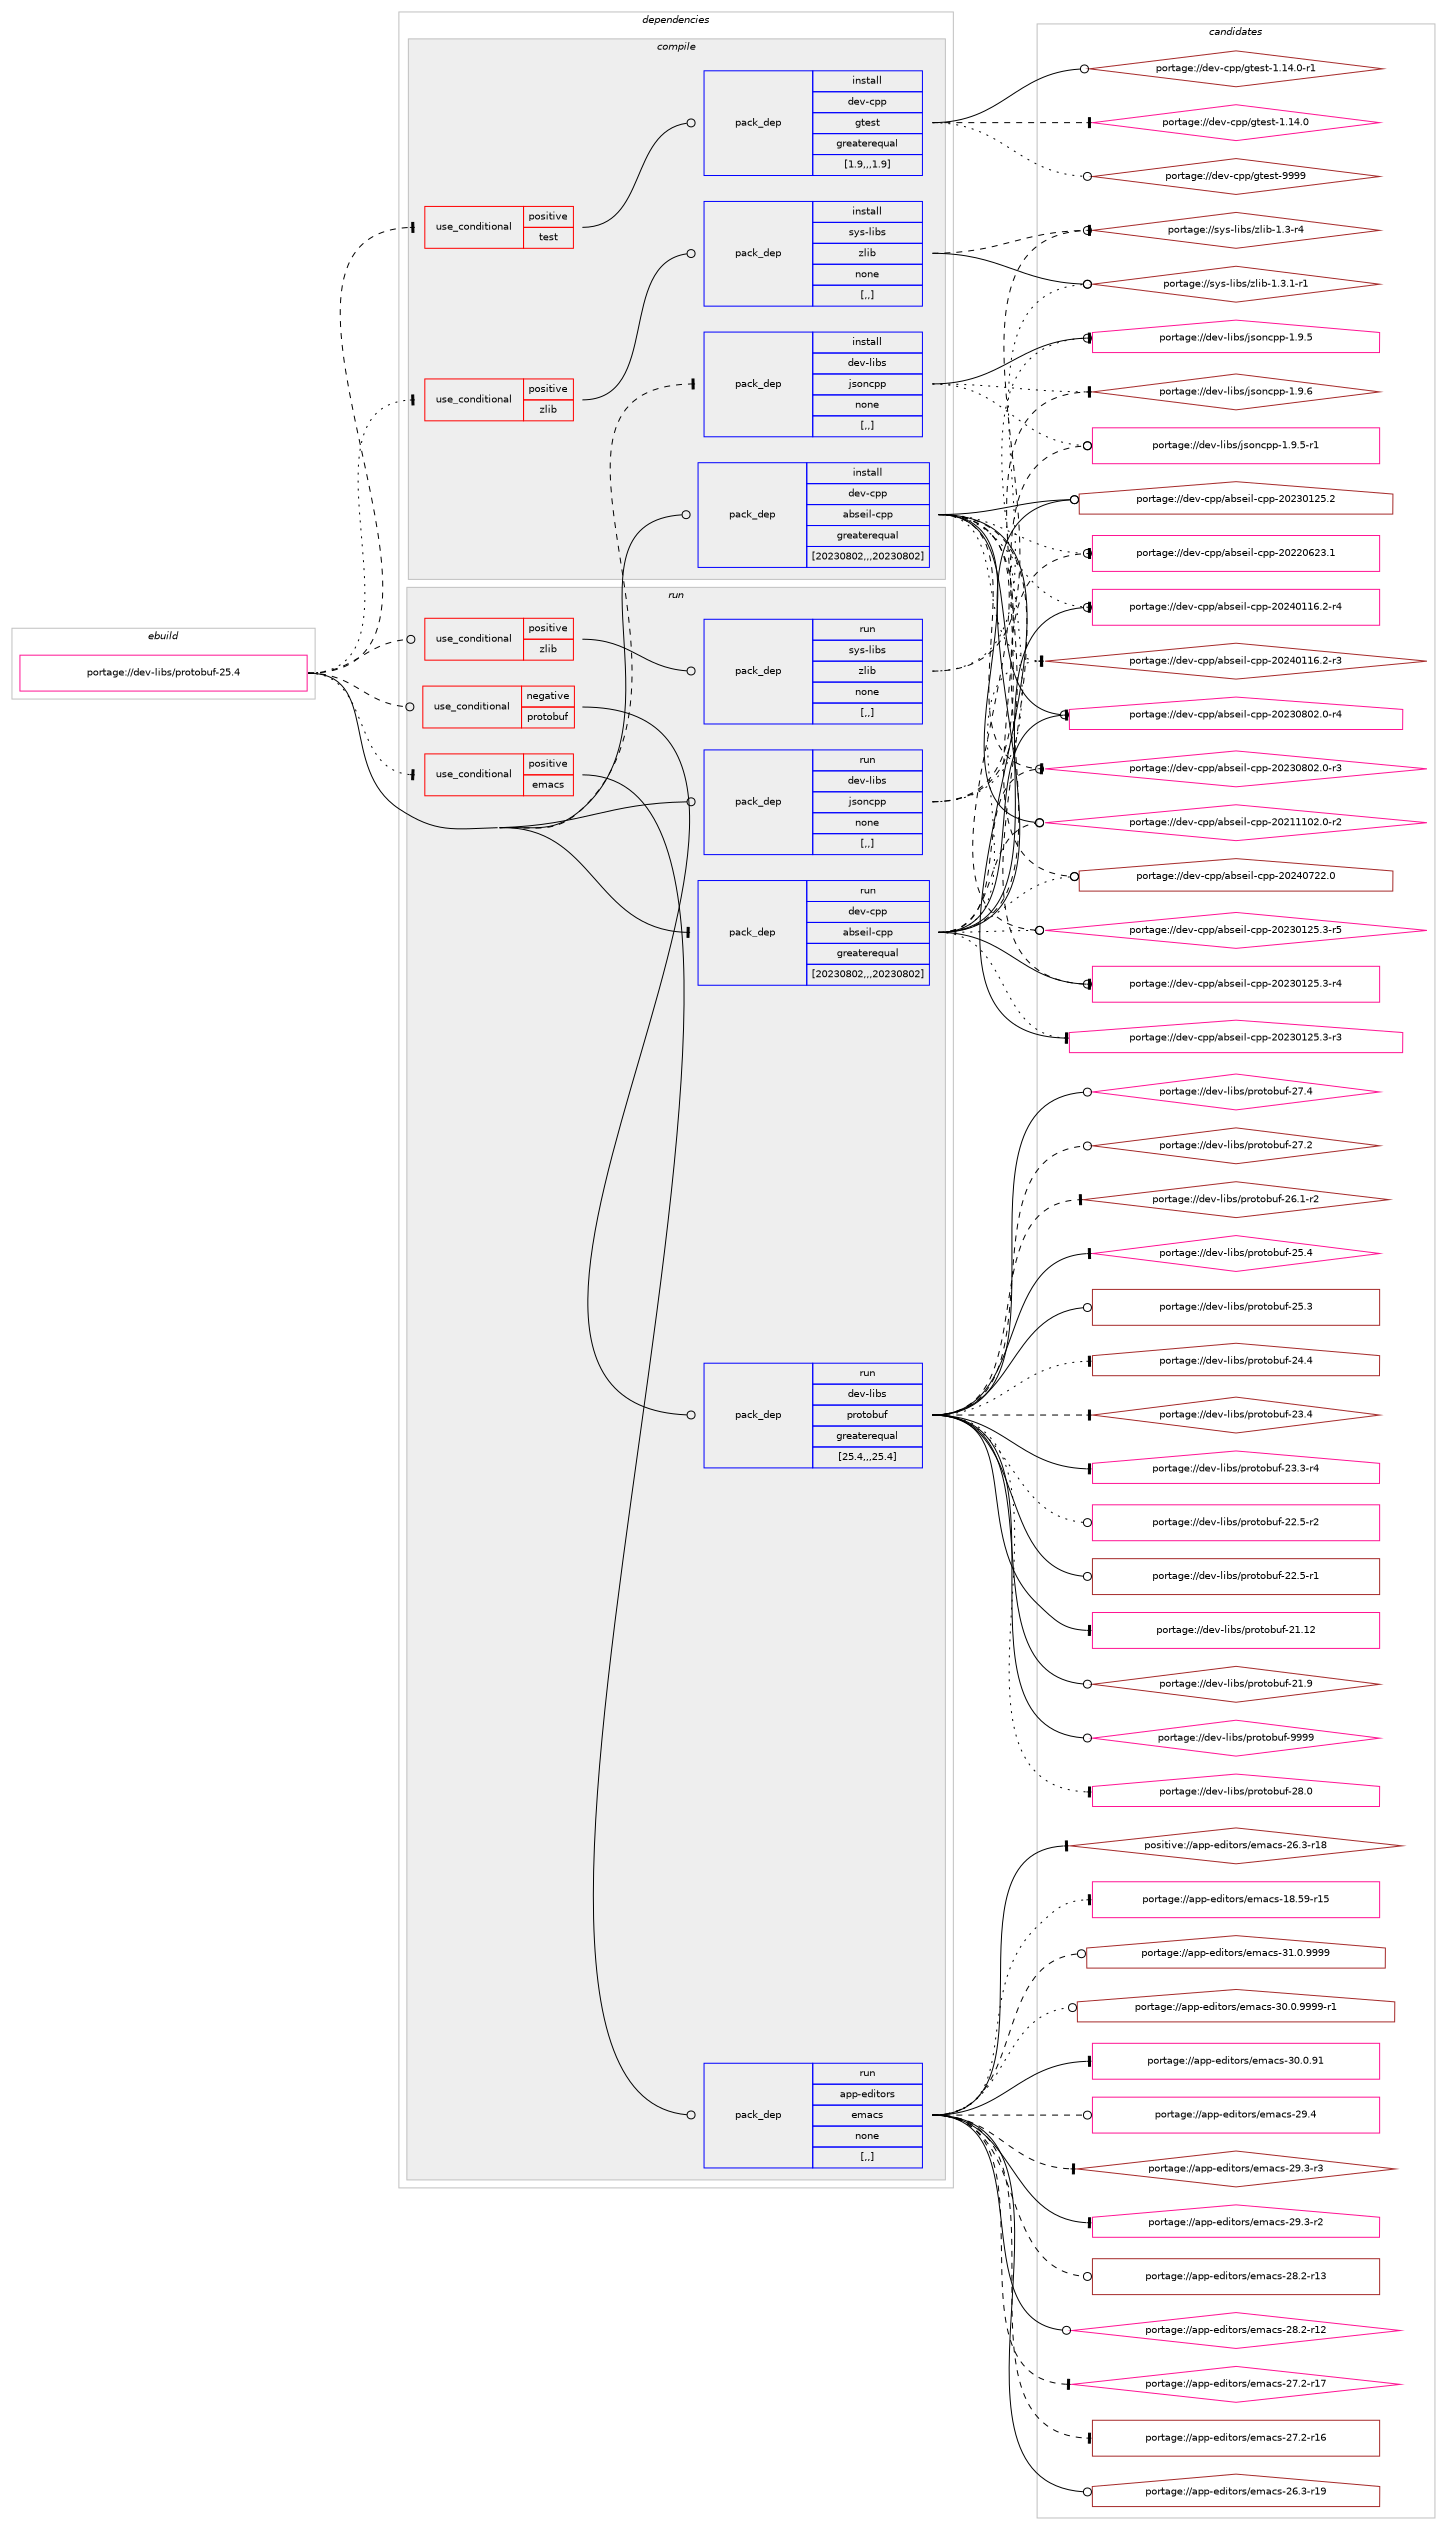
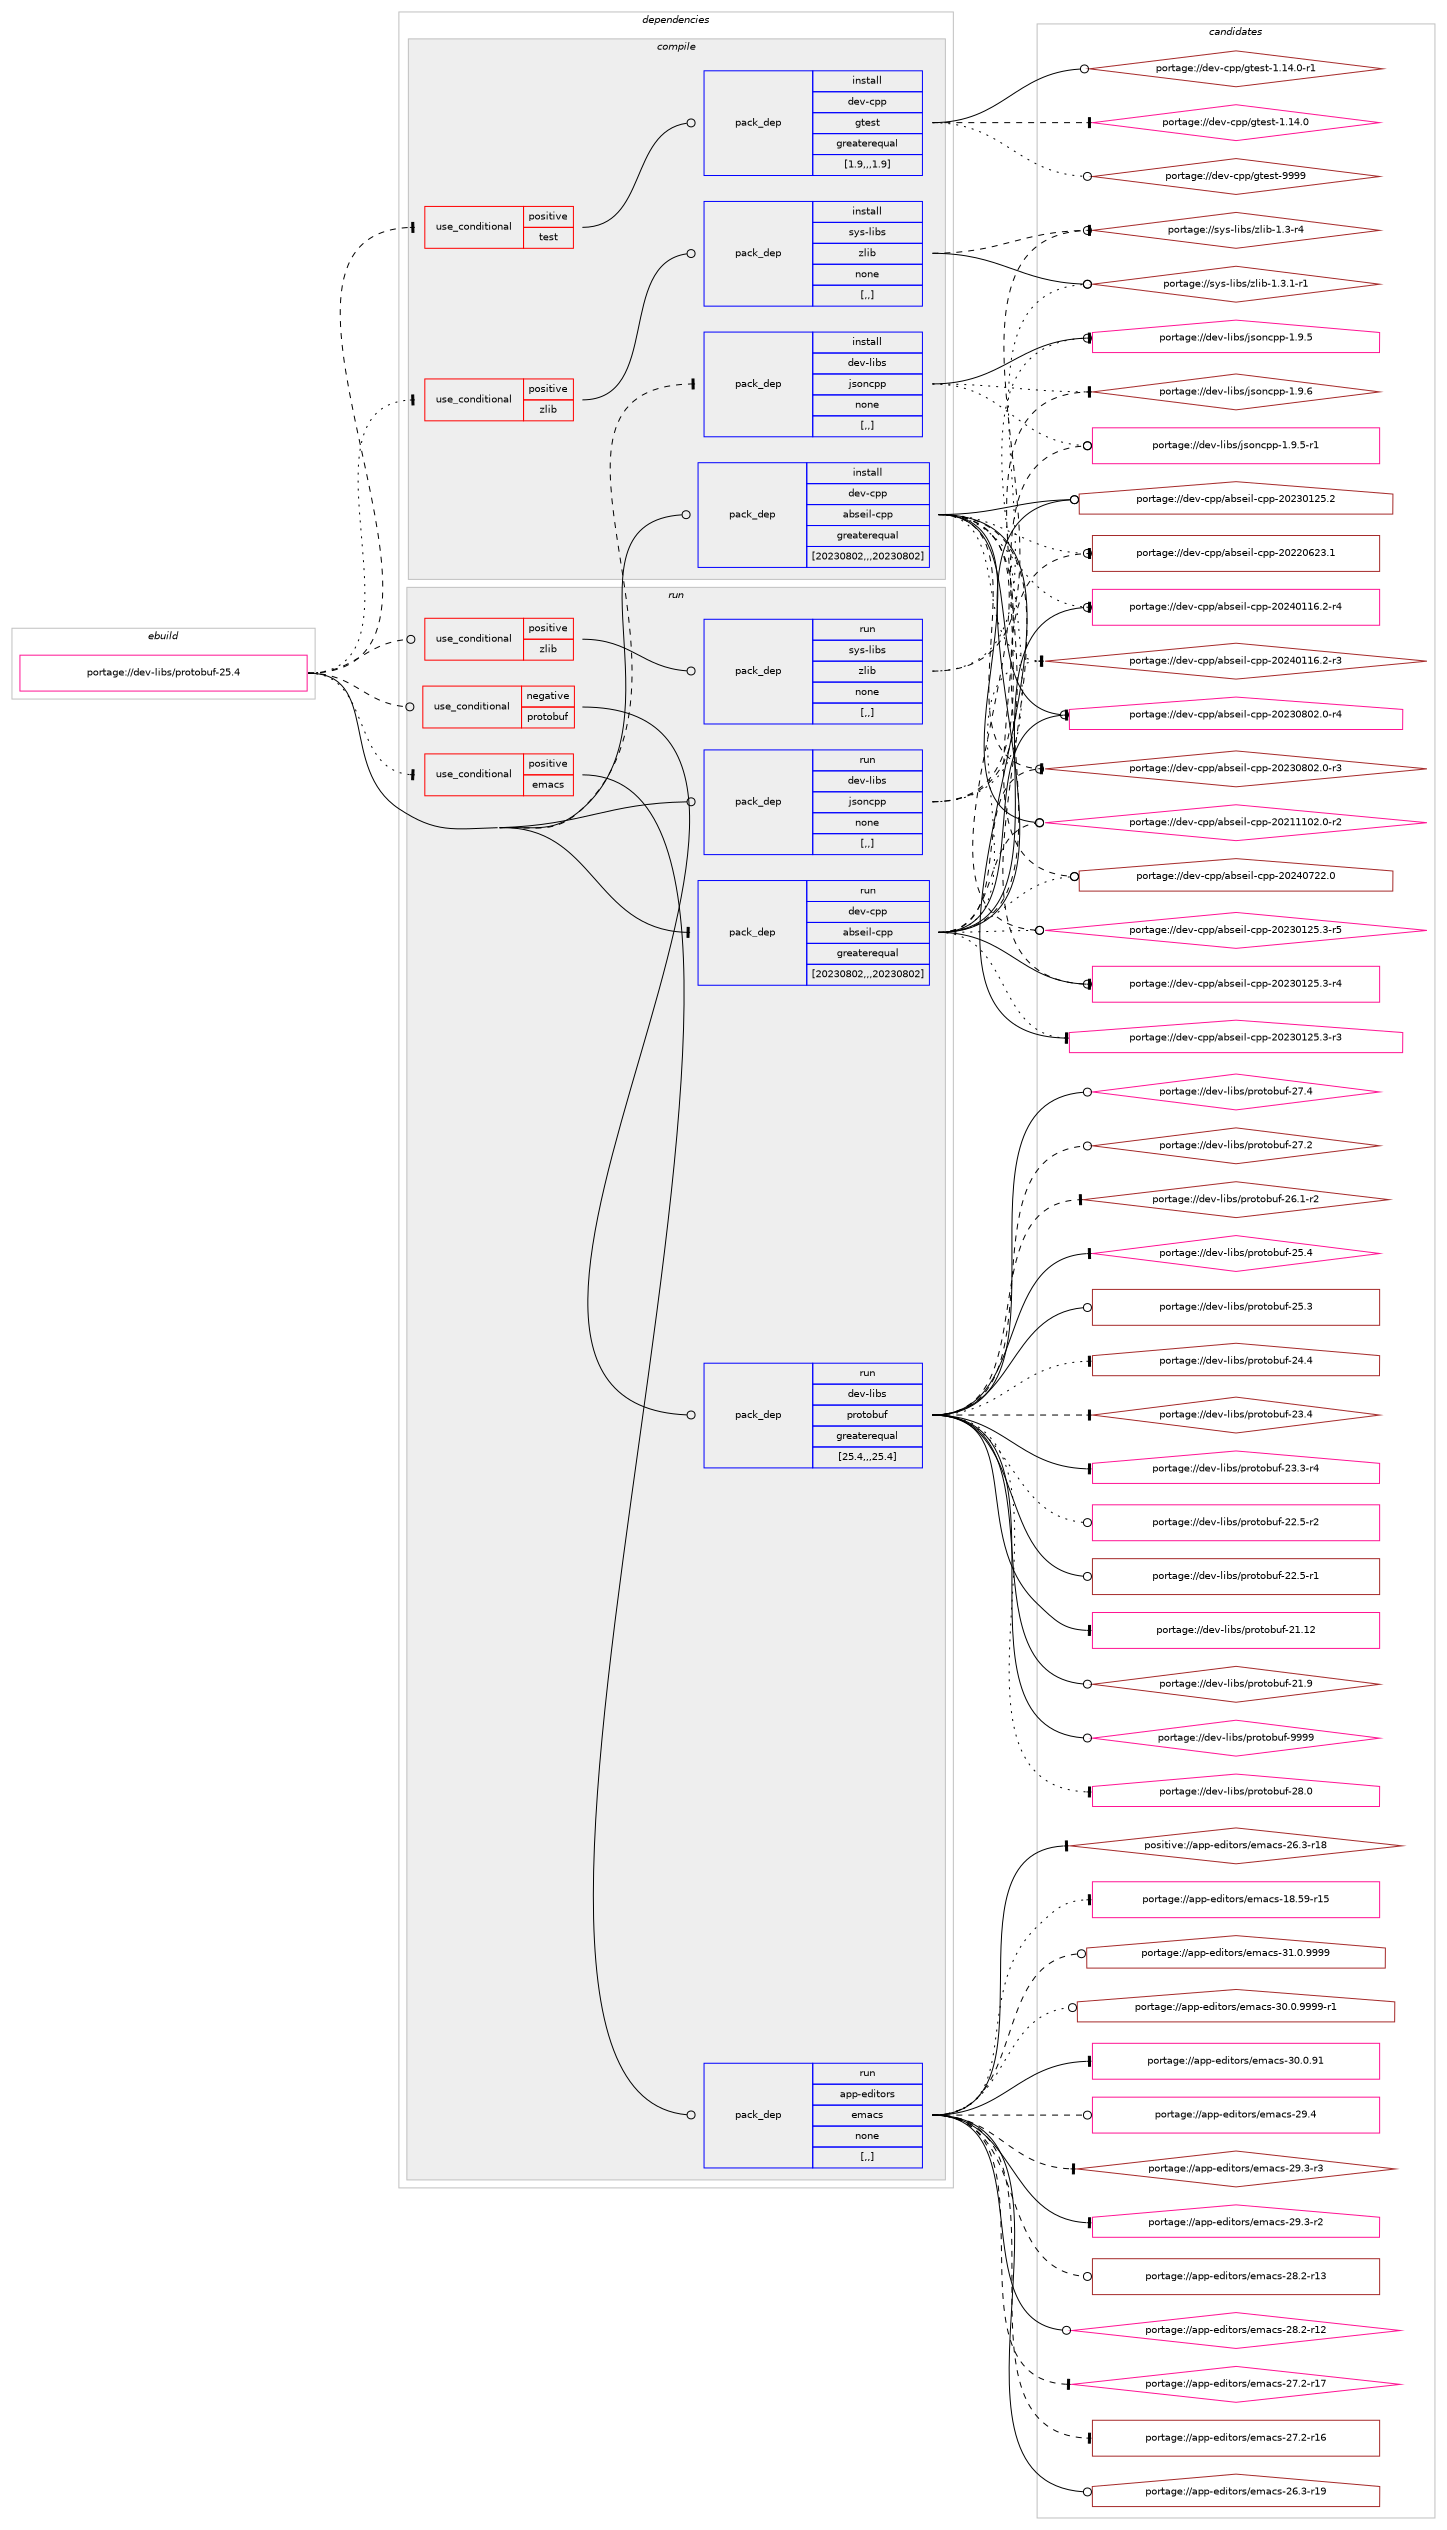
node "portage://dev-cpp/abseil-cpp-20220623.1": color deeppink -> brown
node "portage://dev-cpp/abseil-cpp-20230802.0-r3": color deeppink -> brown
